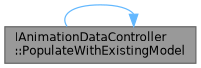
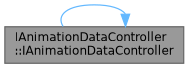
node "IAnimationDataController ::PopulateWithExistingModel": label "IAnimationDataController ::PopulateWithExistingModel" -> "IAnimationDataController ::IAnimationDataController"
